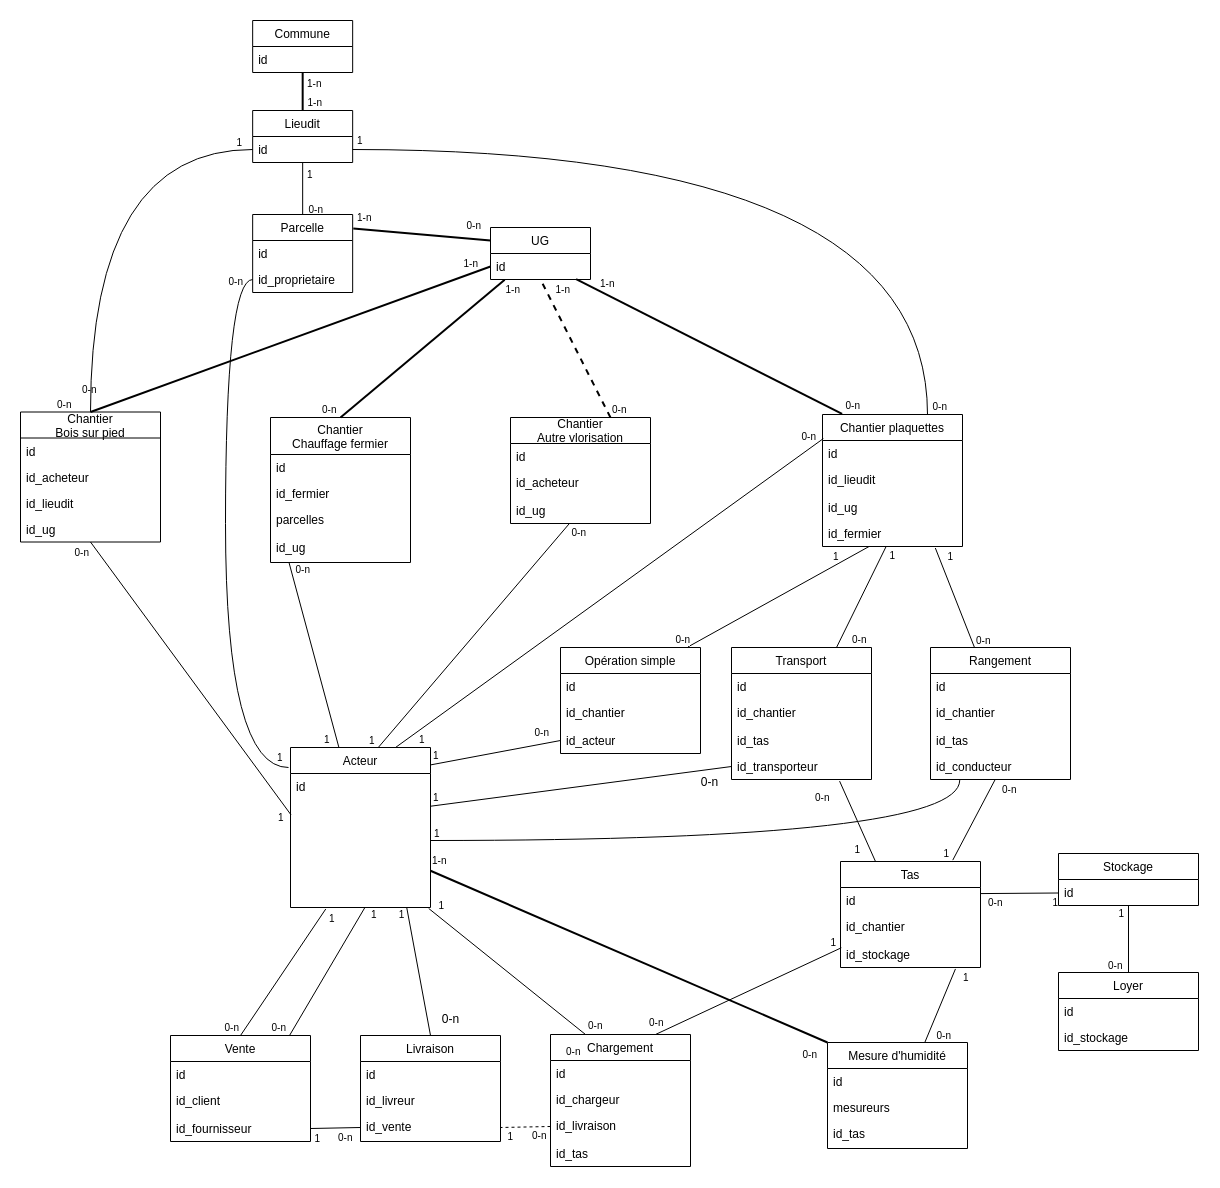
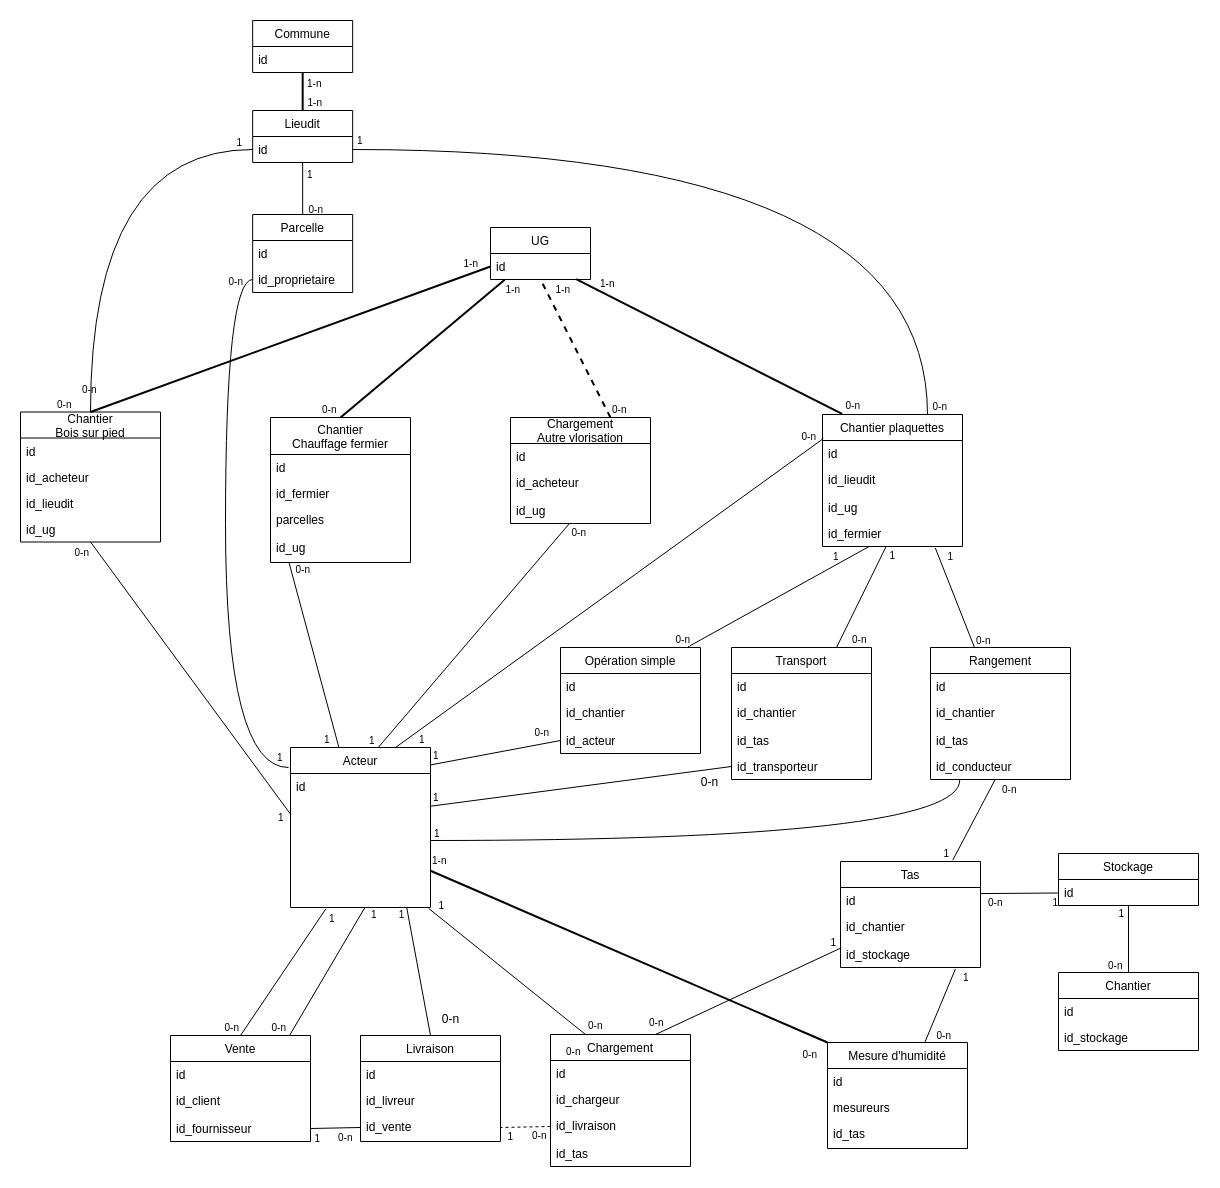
edge "Parcelle" -- "UG": removed, labels "1-n", "0-n"
node "Chantier Autre vlorisation": label "Chantier Autre vlorisation" -> "Chargement Autre vlorisation"
edge "id_transporteur" -- "Tas": removed, labels "0-n", "1"
node "Loyer": label "Loyer" -> "Chantier"
